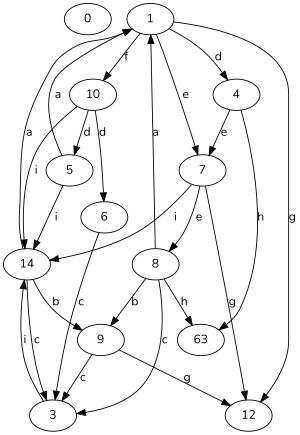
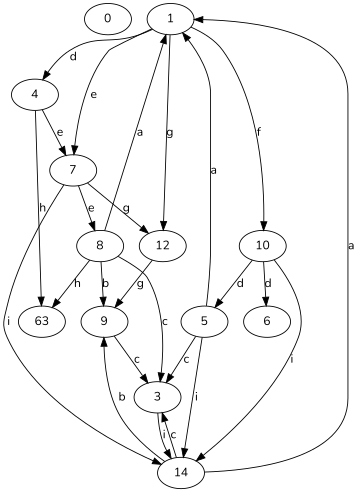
edge "6" -> "3": now "5" -> "3"
edge "9" -> "12": reversed
